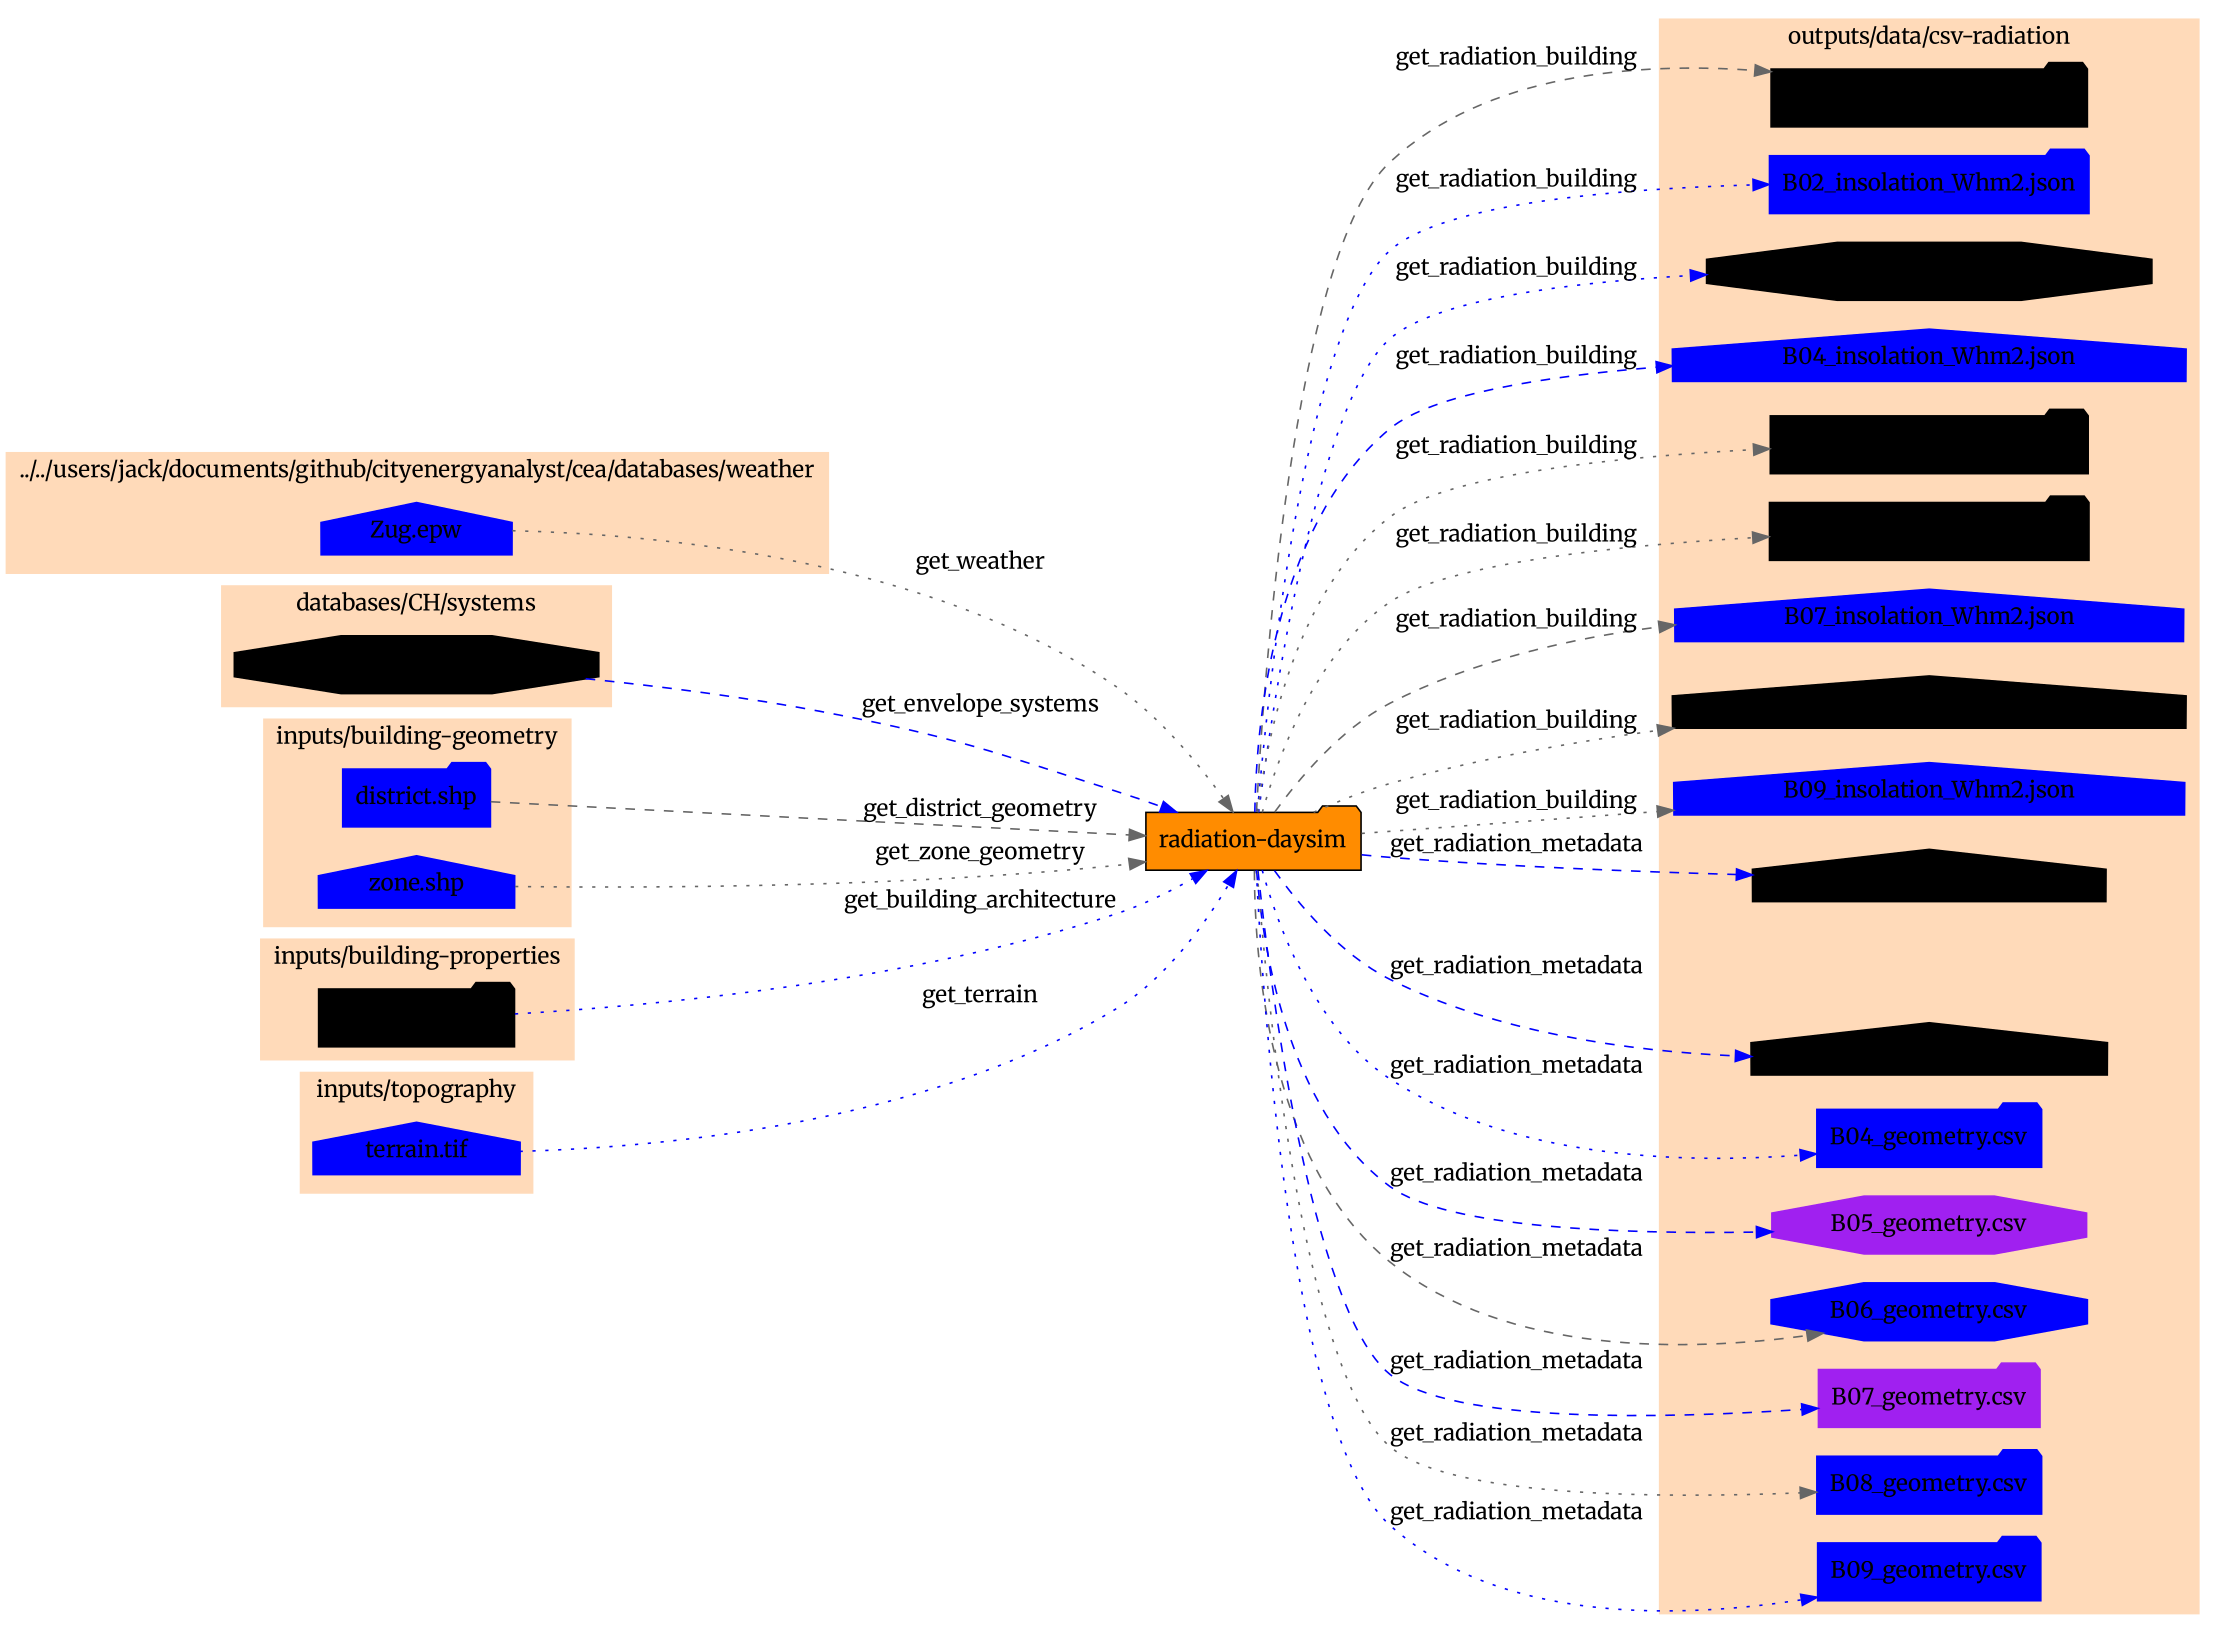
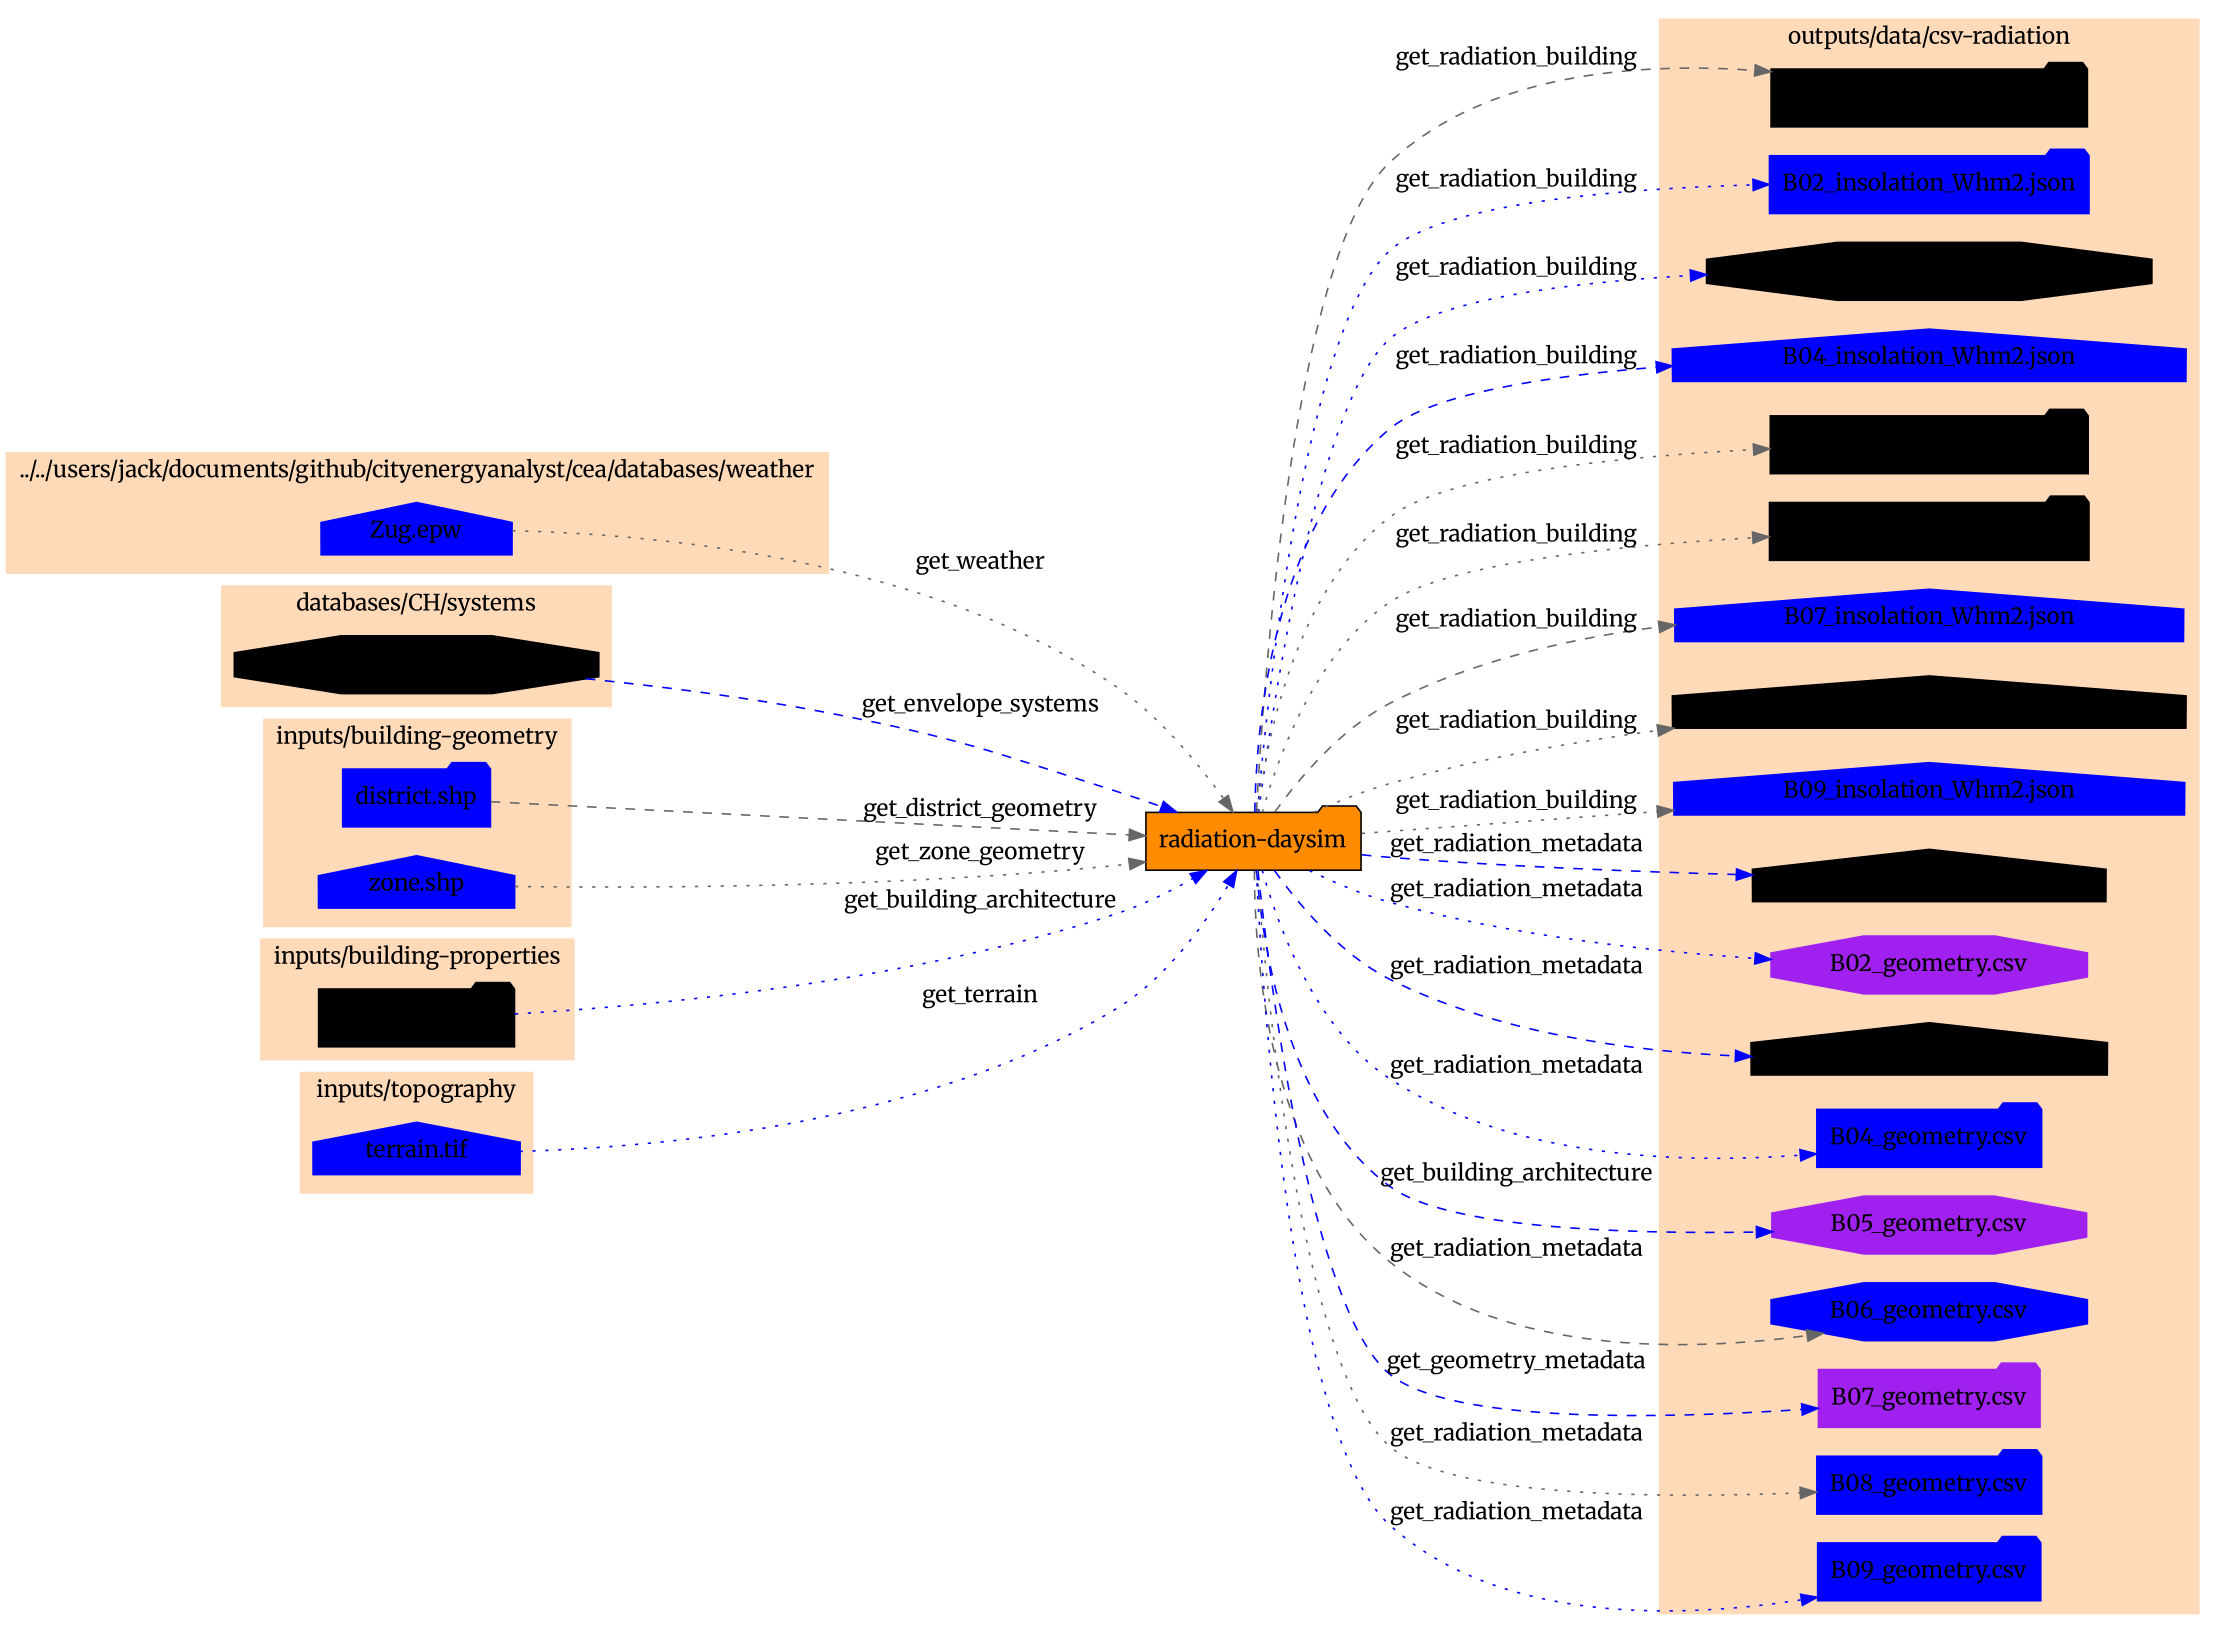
node "B02_geometry.csv": added
edge "radiation-daysim" -> "B05_geometry.csv": label "get_radiation_metadata" -> "get_building_architecture"
edge "radiation-daysim" -> "B07_geometry.csv": label "get_radiation_metadata" -> "get_geometry_metadata"
